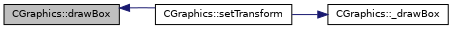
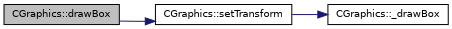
edge "CGraphics::setTransform" -> "CGraphics::drawBox": reversed
